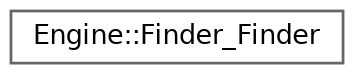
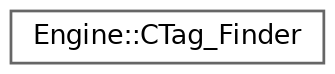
node "Engine::Finder_Finder": label "Engine::Finder_Finder" -> "Engine::CTag_Finder"
